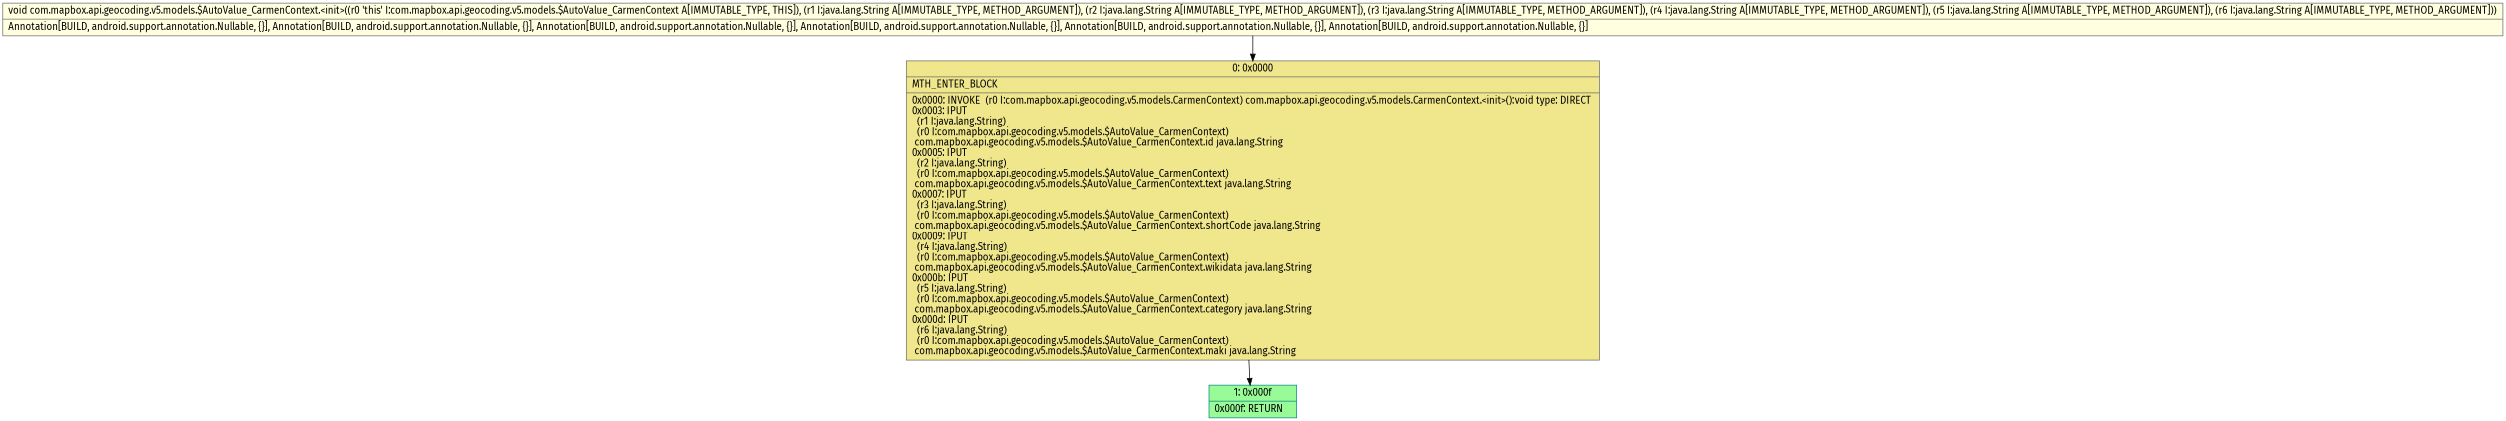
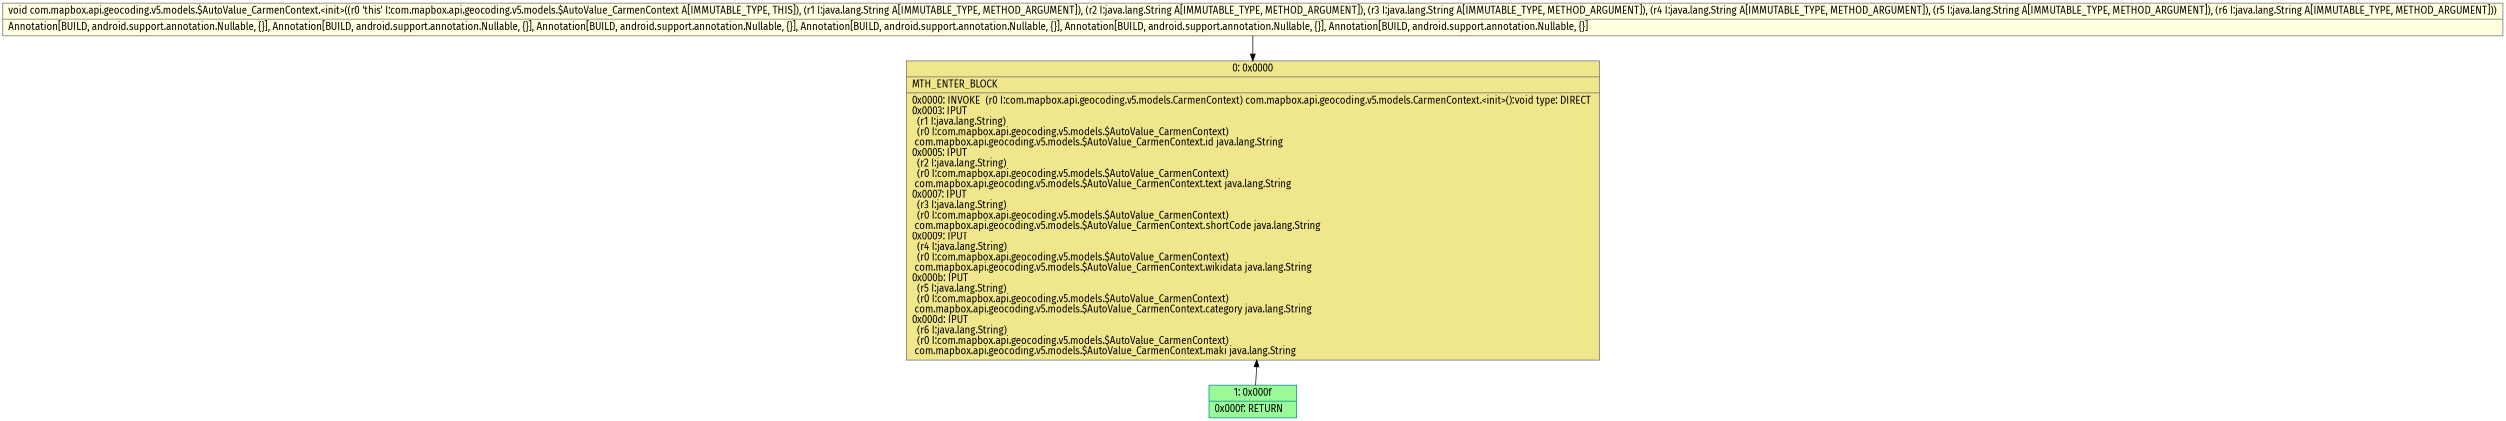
edge "0: 0x0000" -> "1: 0x000f": reversed
